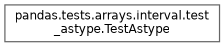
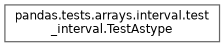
node "pandas.tests.arrays.interval.test _astype.TestAstype": label "pandas.tests.arrays.interval.test _astype.TestAstype" -> "pandas.tests.arrays.interval.test _interval.TestAstype"
